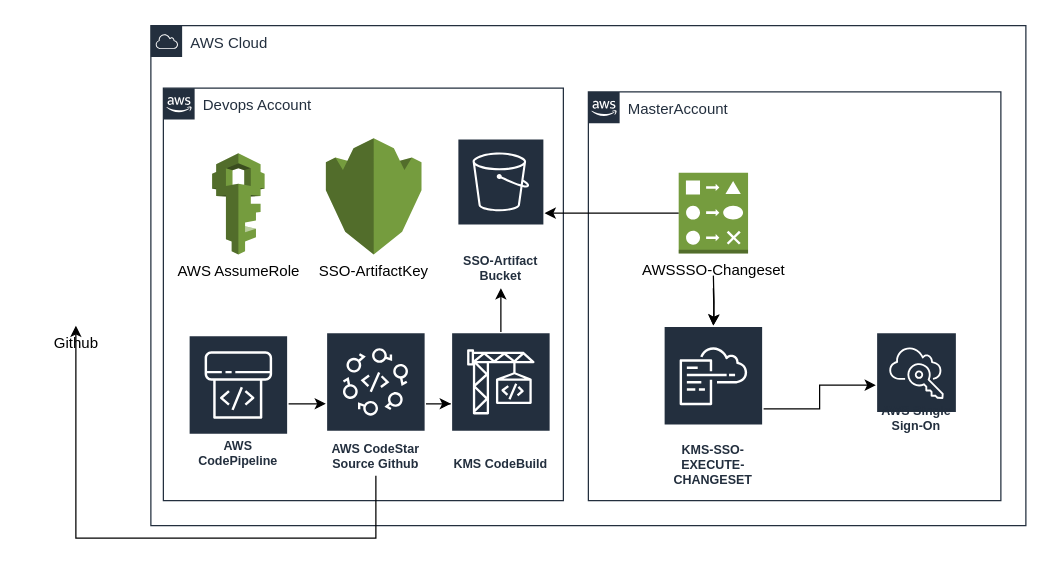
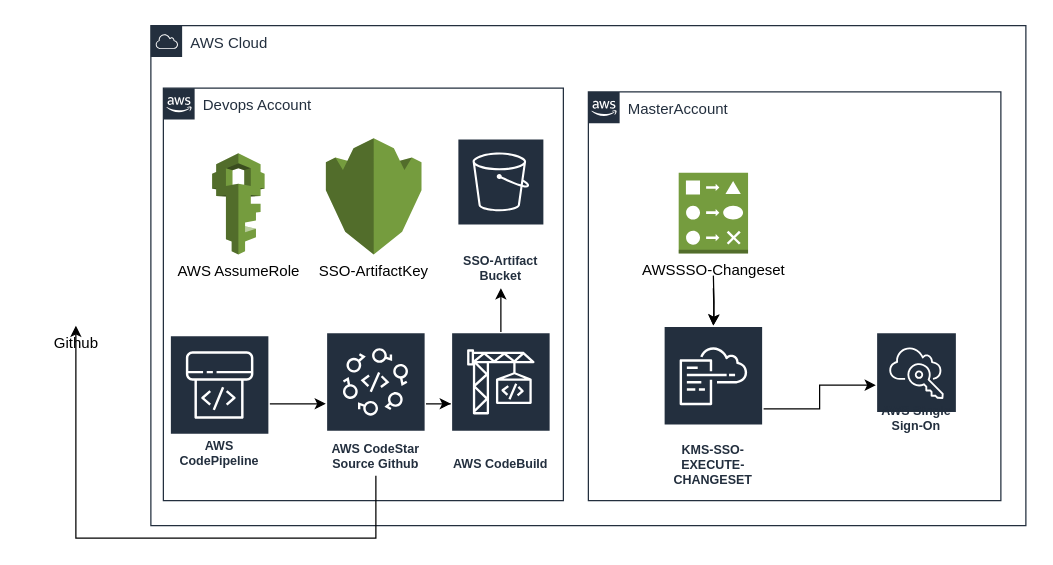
edge "AWSSSO-Changeset" -> "SSO-Artifact Bucket": removed
node "AWS CodePipeline": moved (238, 404) -> (219, 404)
node "KMS CodeBuild": label "KMS CodeBuild" -> "AWS CodeBuild"
